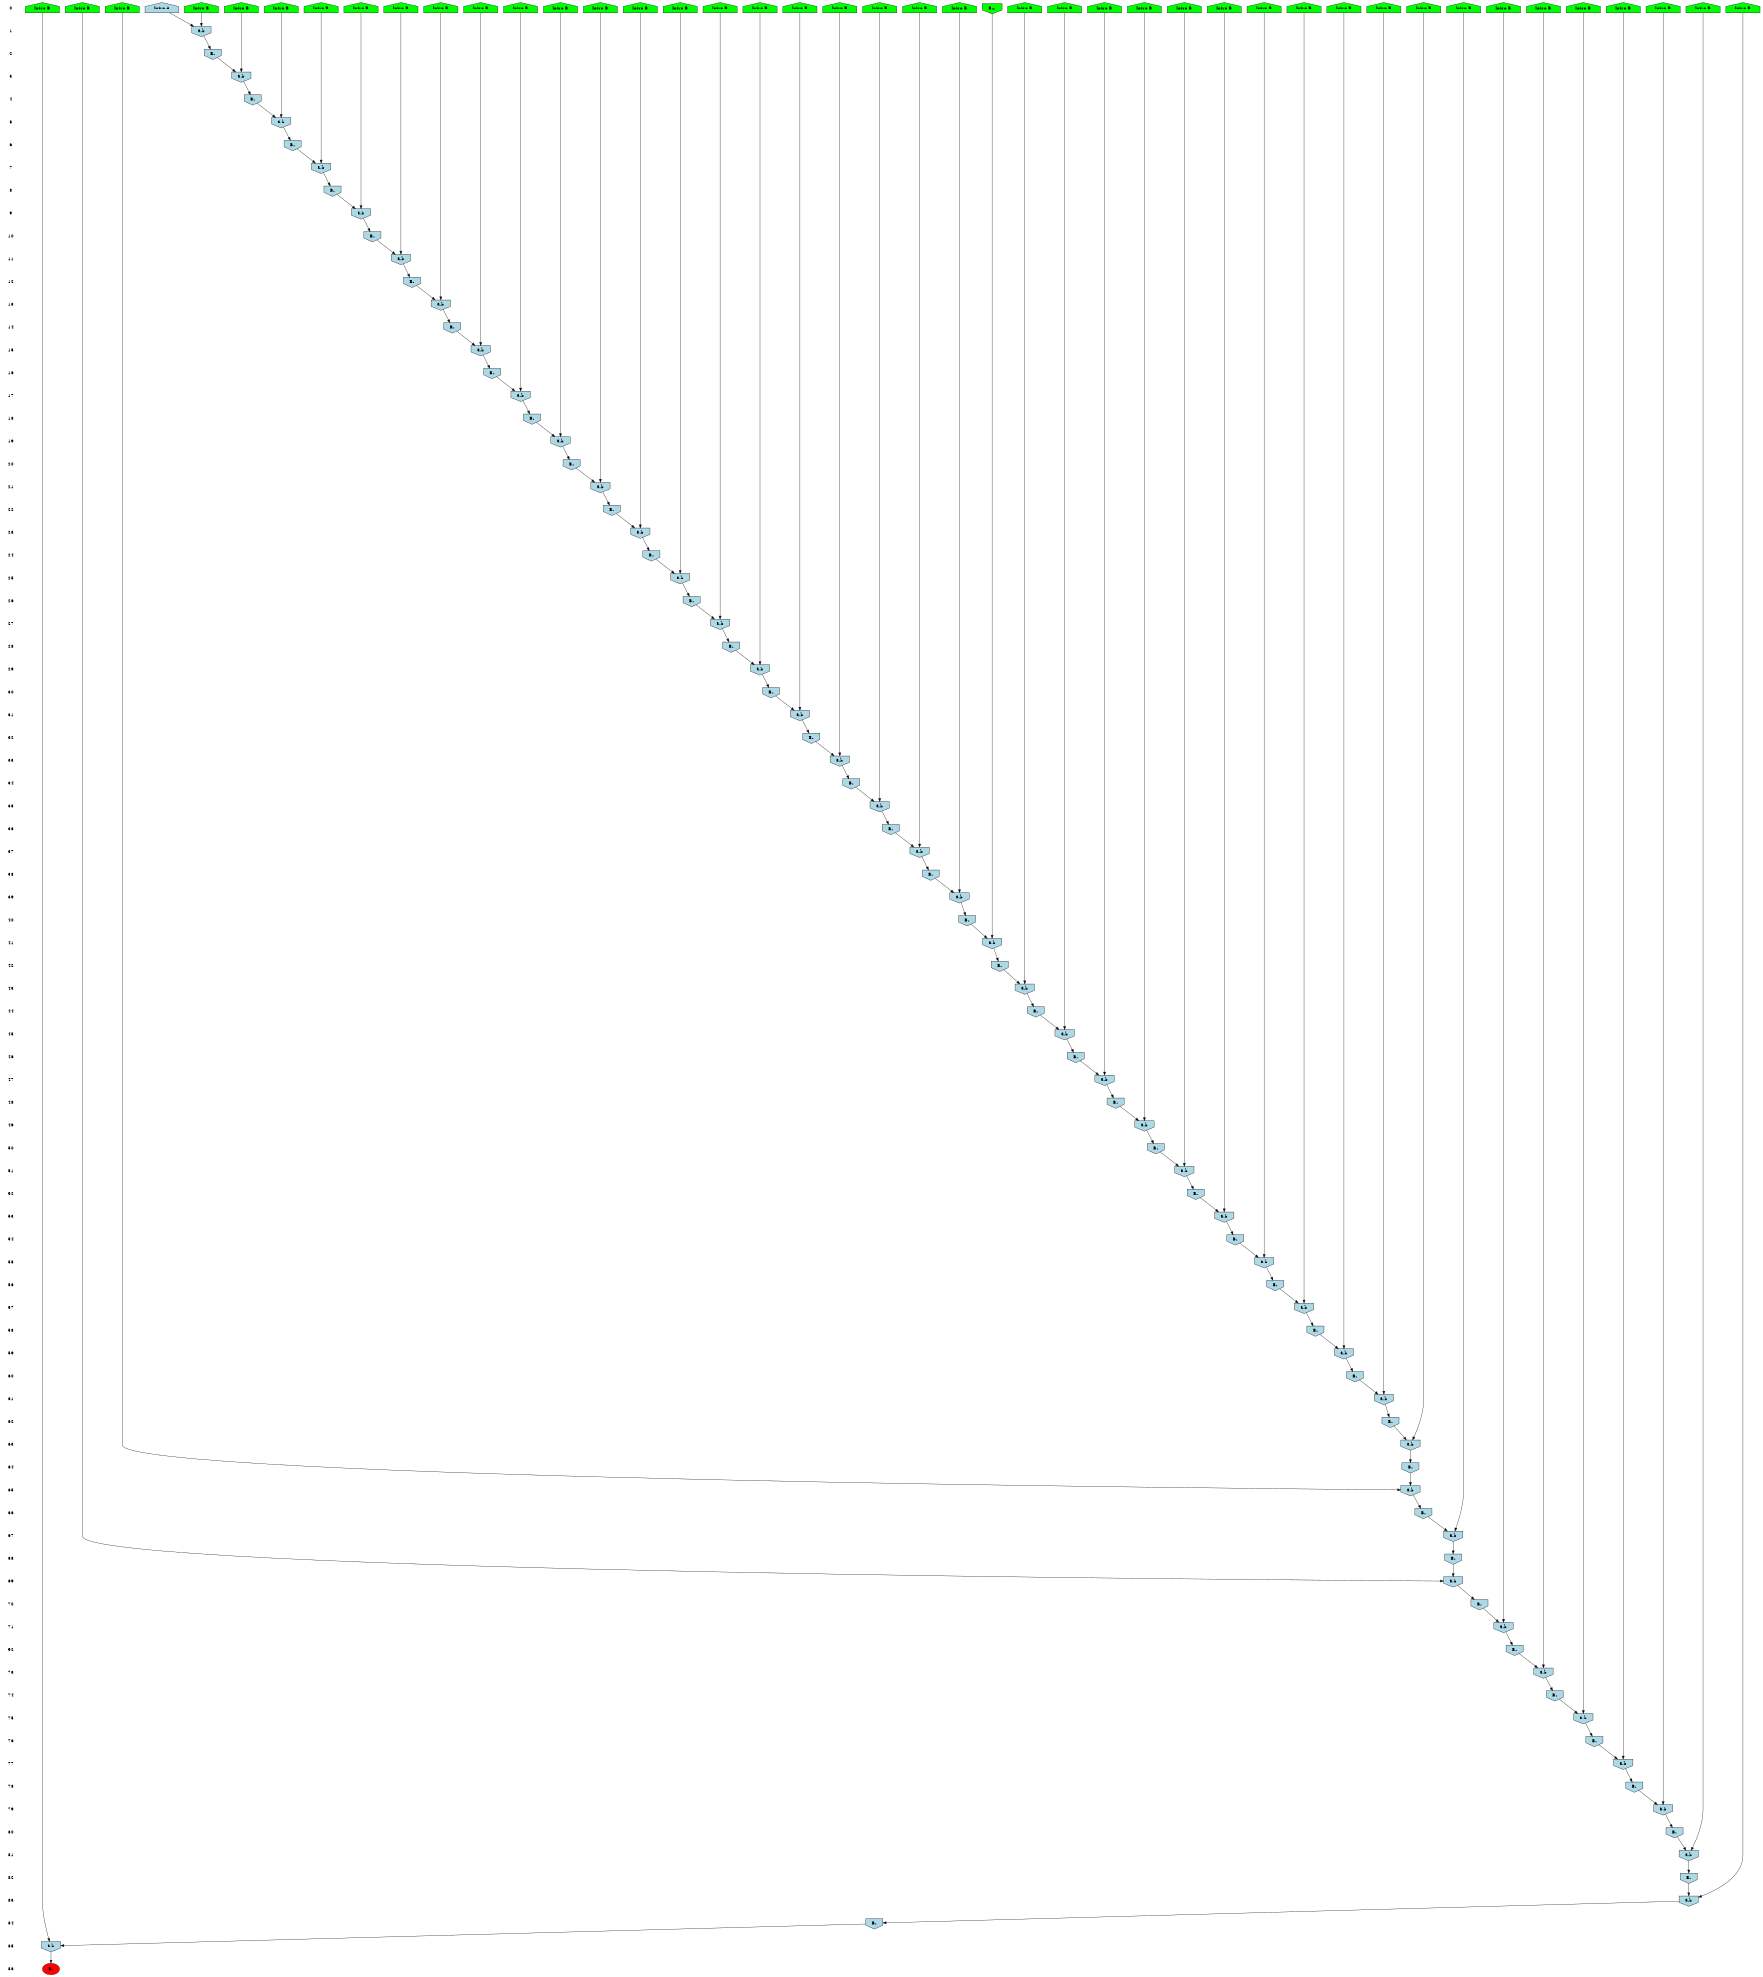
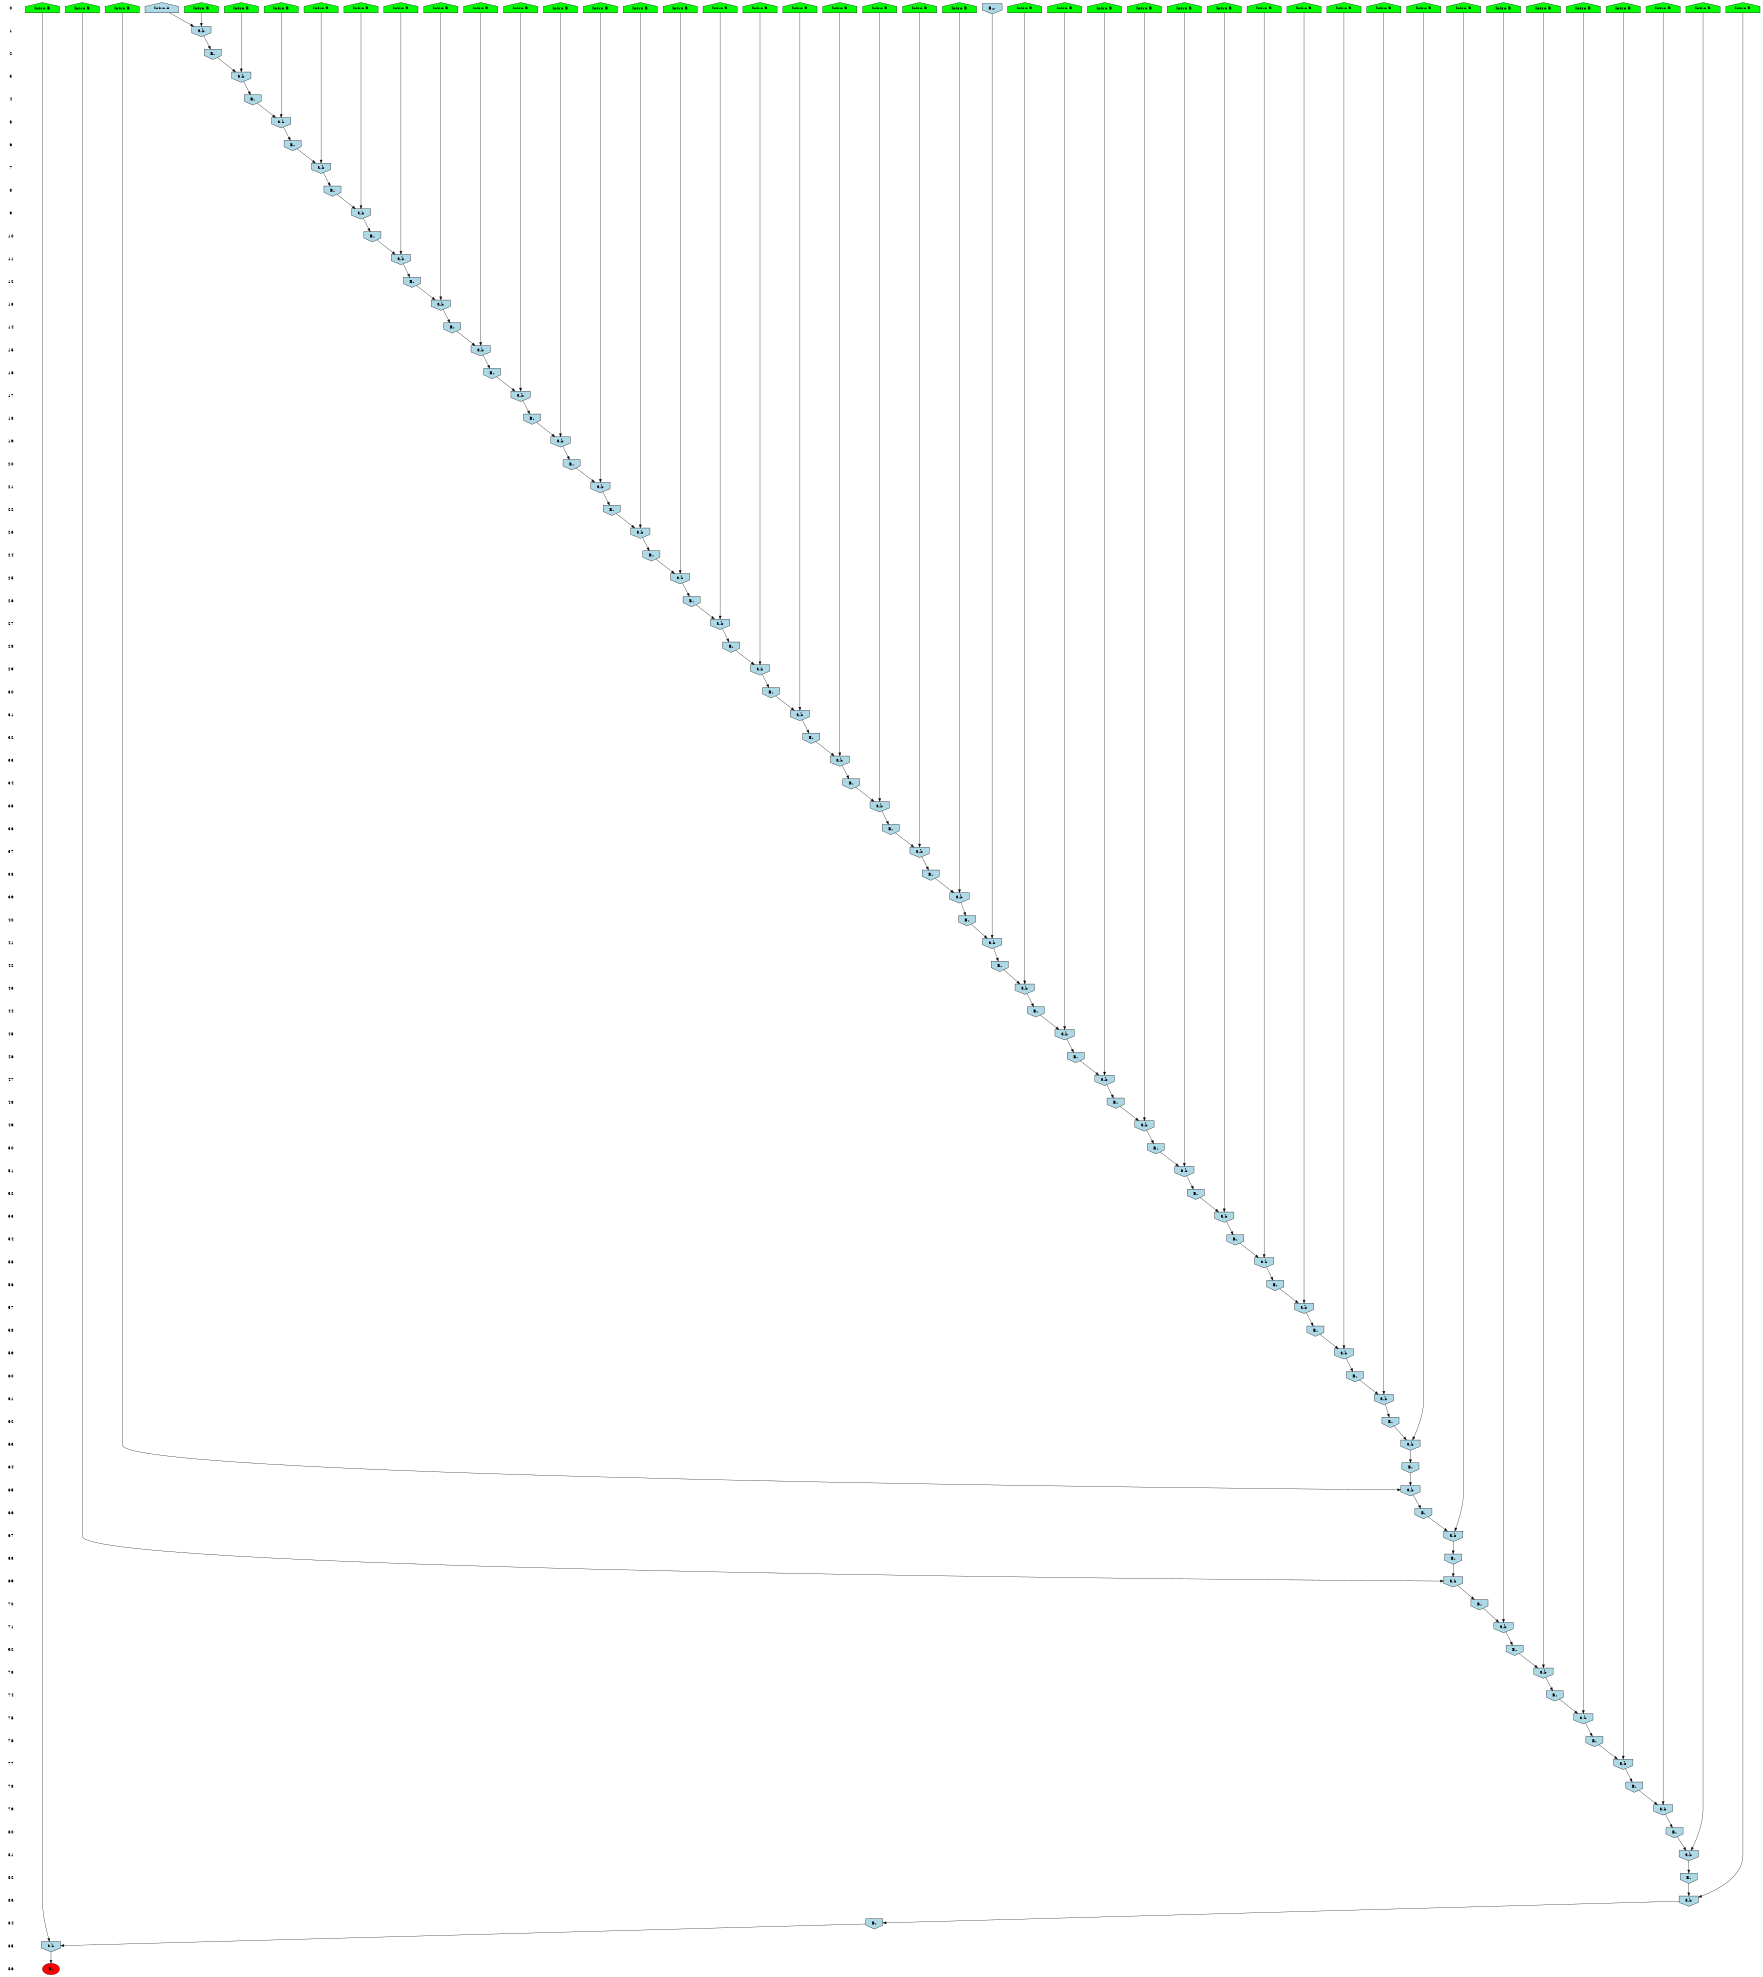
node "B+": fillcolor green -> lightblue
